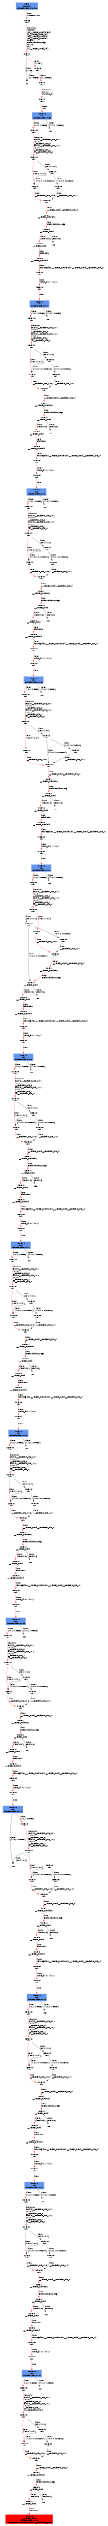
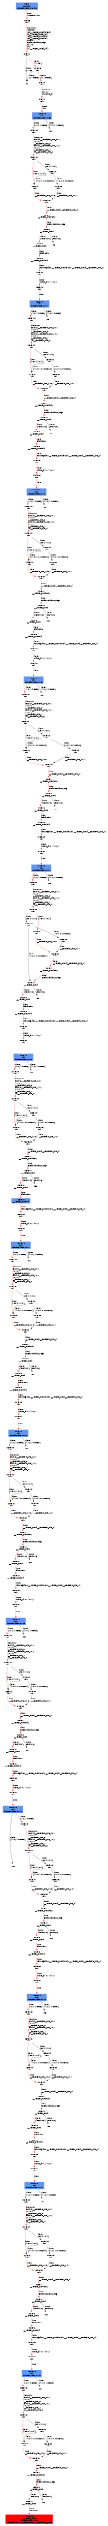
edge "1801 @ N29 main" -> "1808 @ N32 main": now "1801 @ N29 main" -> "1805 @ N31 main"
edge "1838 @ N34 main" -> "1840 @ N19 main AbstractionState: ABS169": removed, label "Line 0:"
node "1858 @ N0 __VERIFIER_assert exit": fillcolor white -> cornflowerblue
edge "1932 @ N28 main" -> "1930": now "1932 @ N28 main" -> "1933 @ N29 main"
